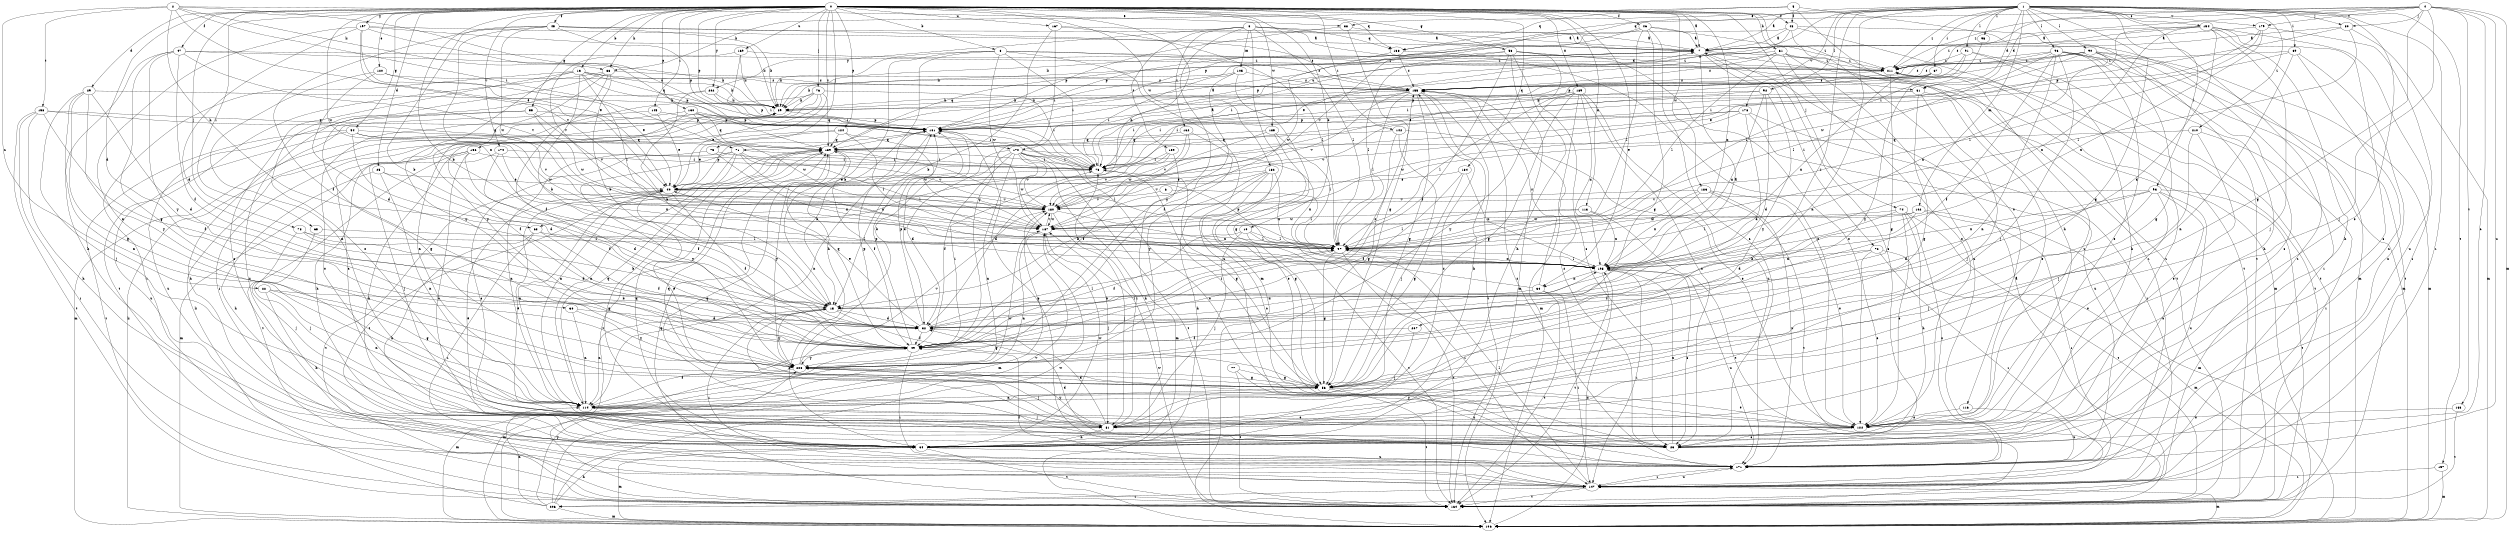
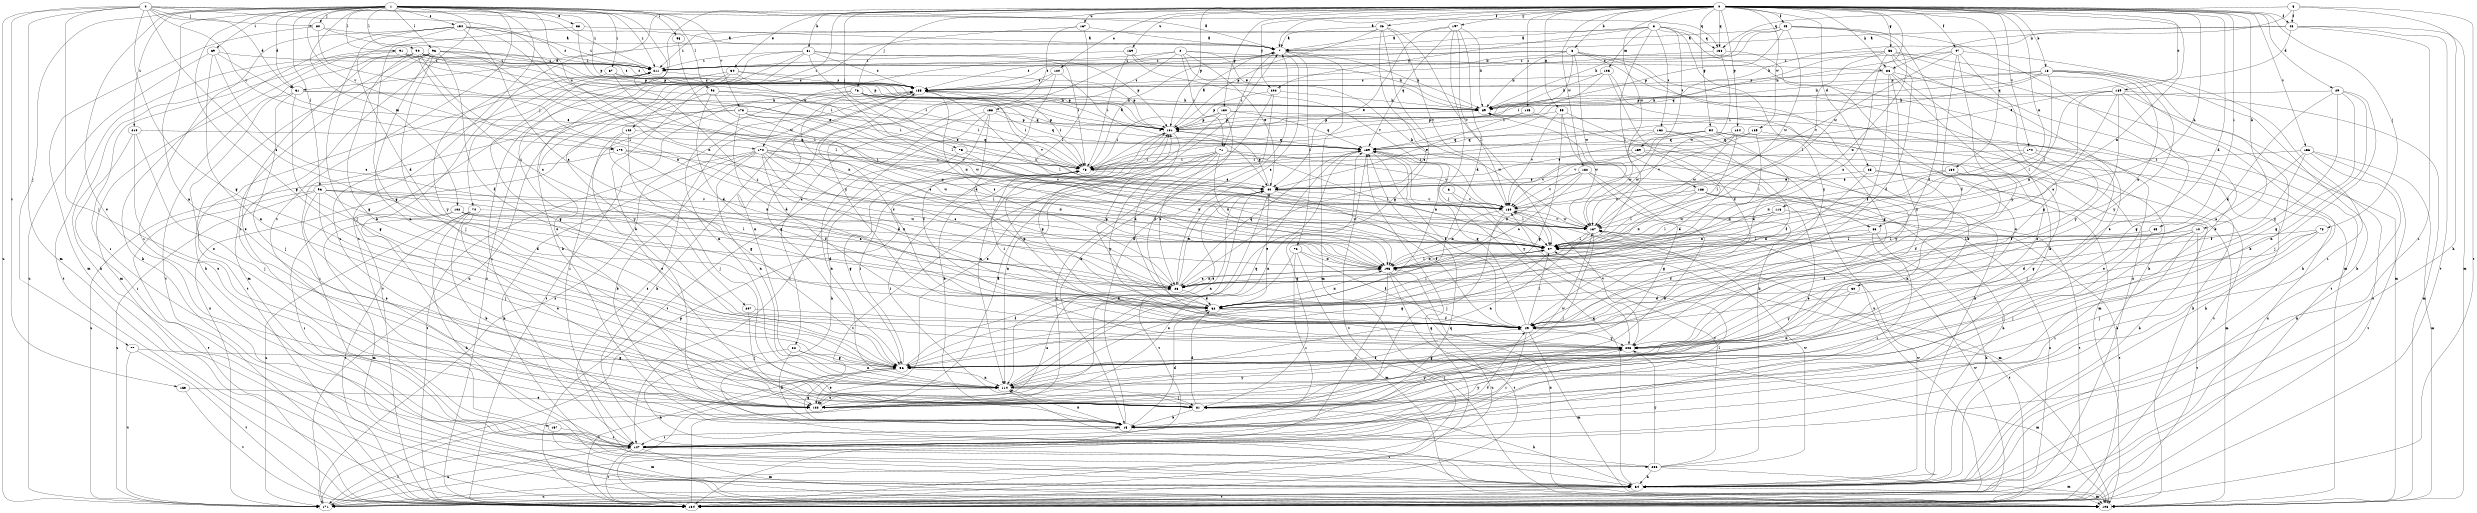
edge "2" -> "38": now "2" -> "89"
edge "179" -> "7": removed, label "a"
edge "1" -> "77": added, label "j"
edge "195" -> "34": reversed
node "116": removed
